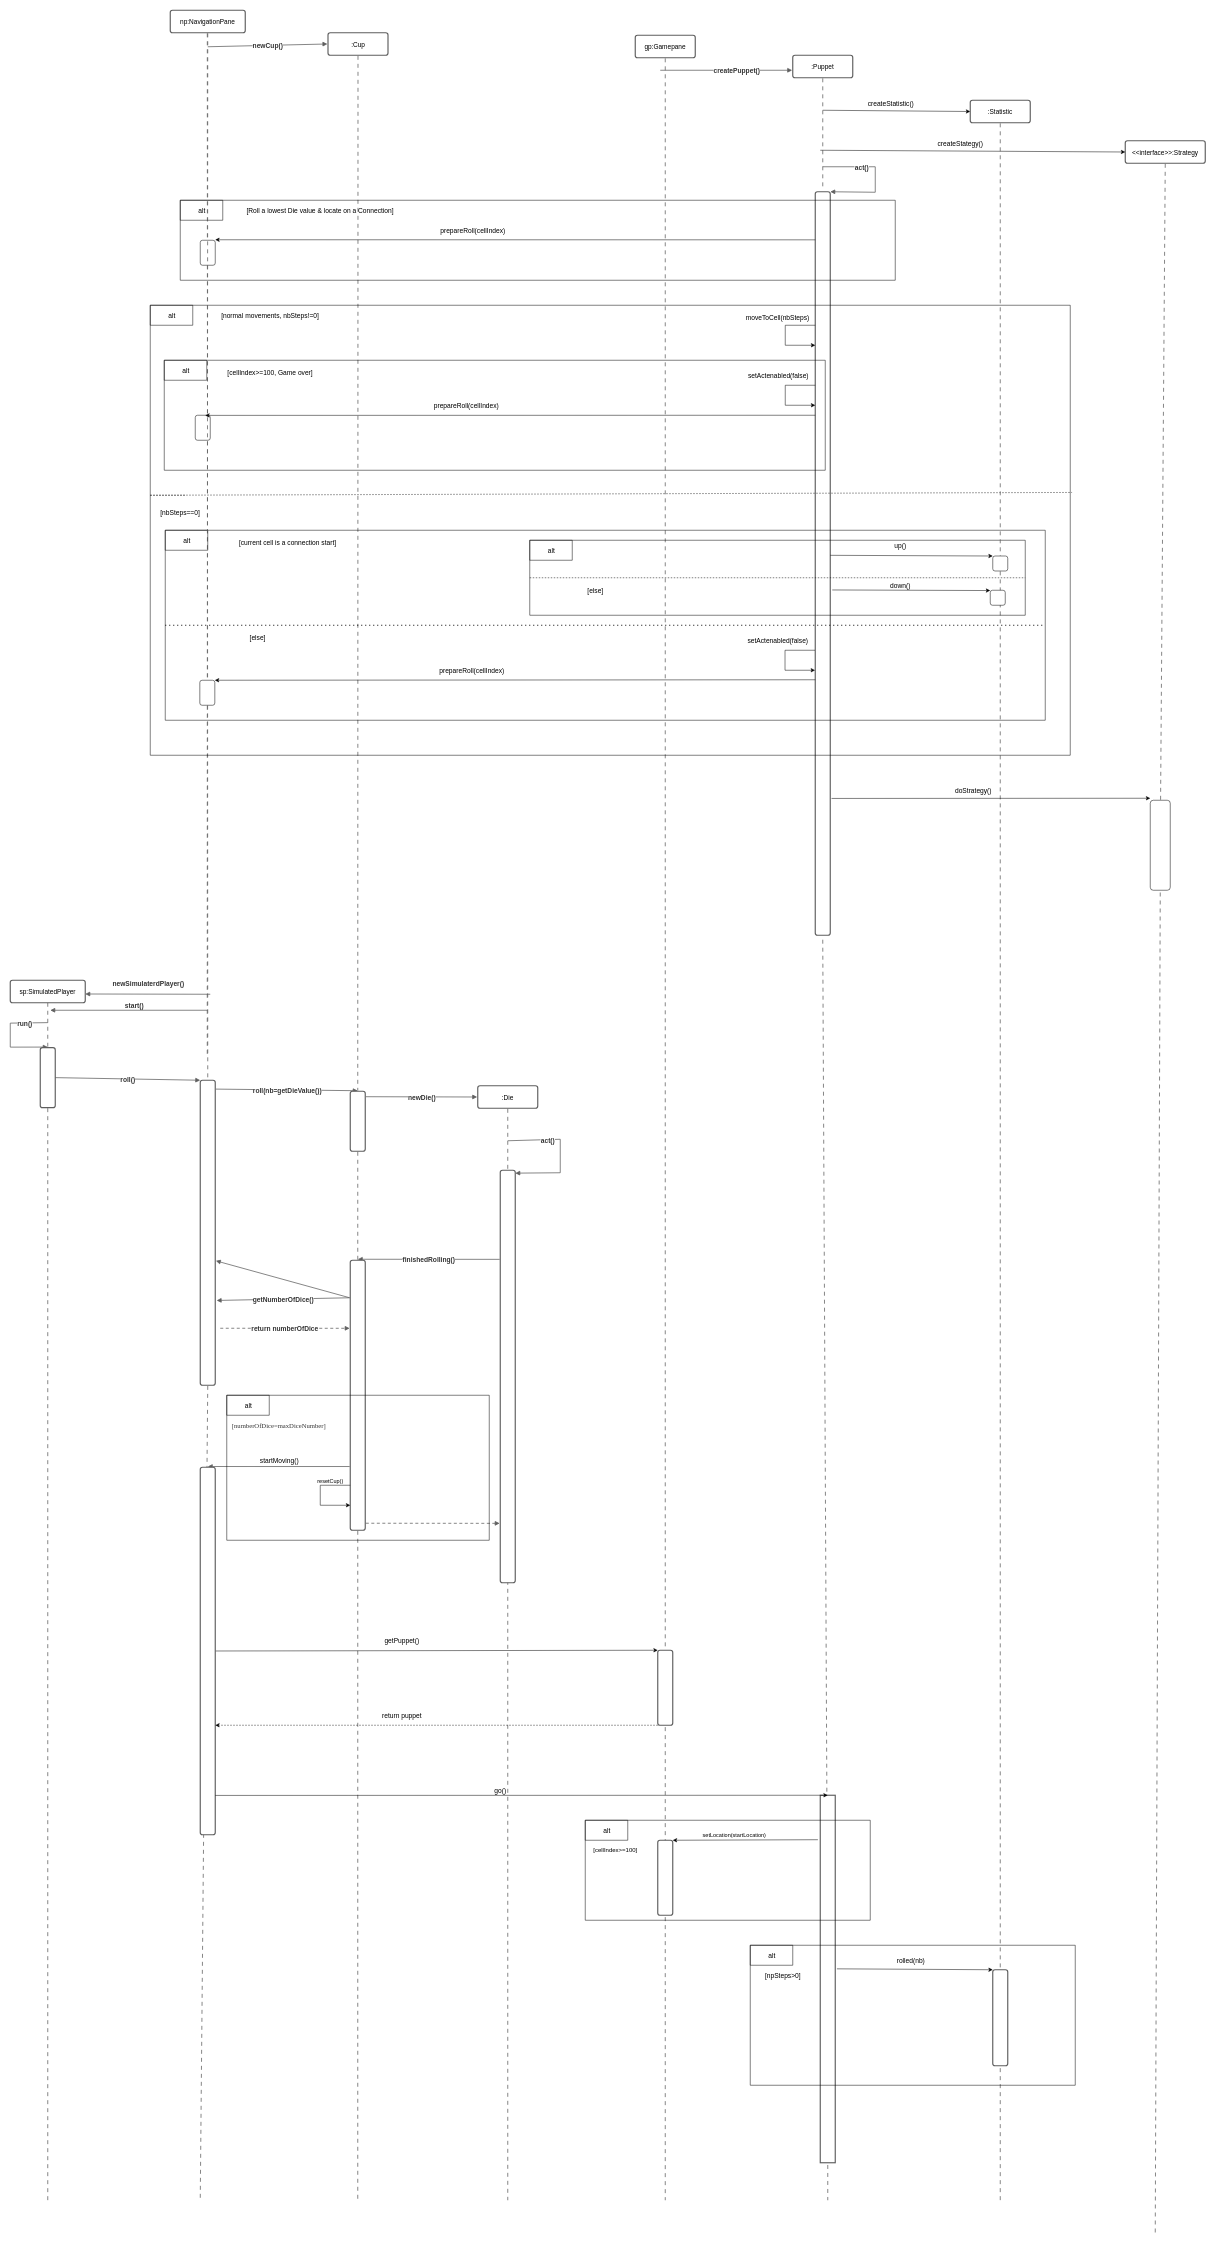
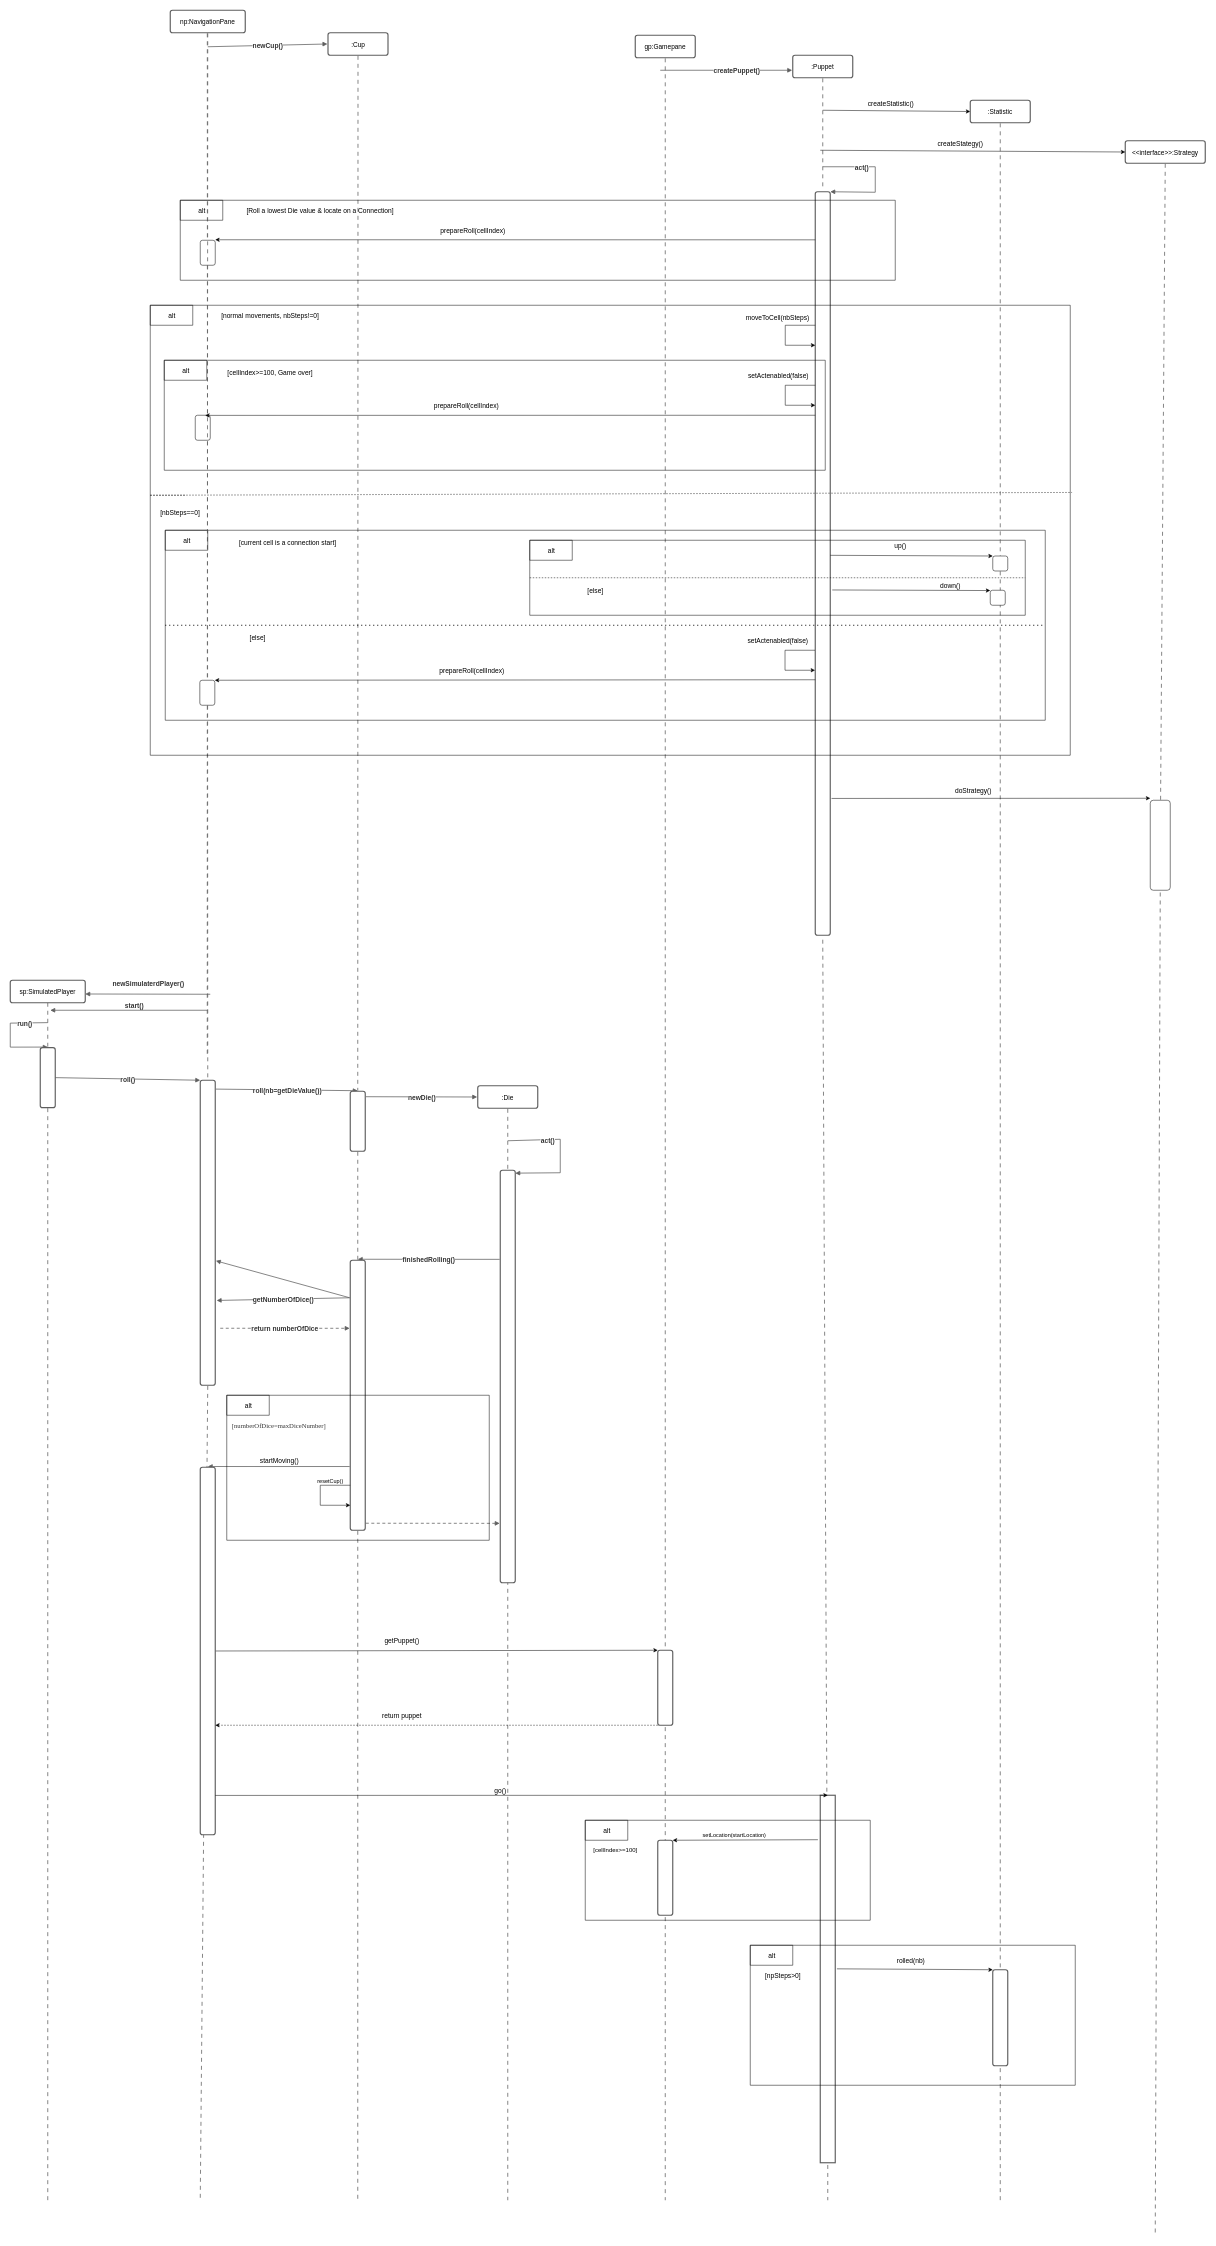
node "down()": moved (900, 585) -> (950, 585)
